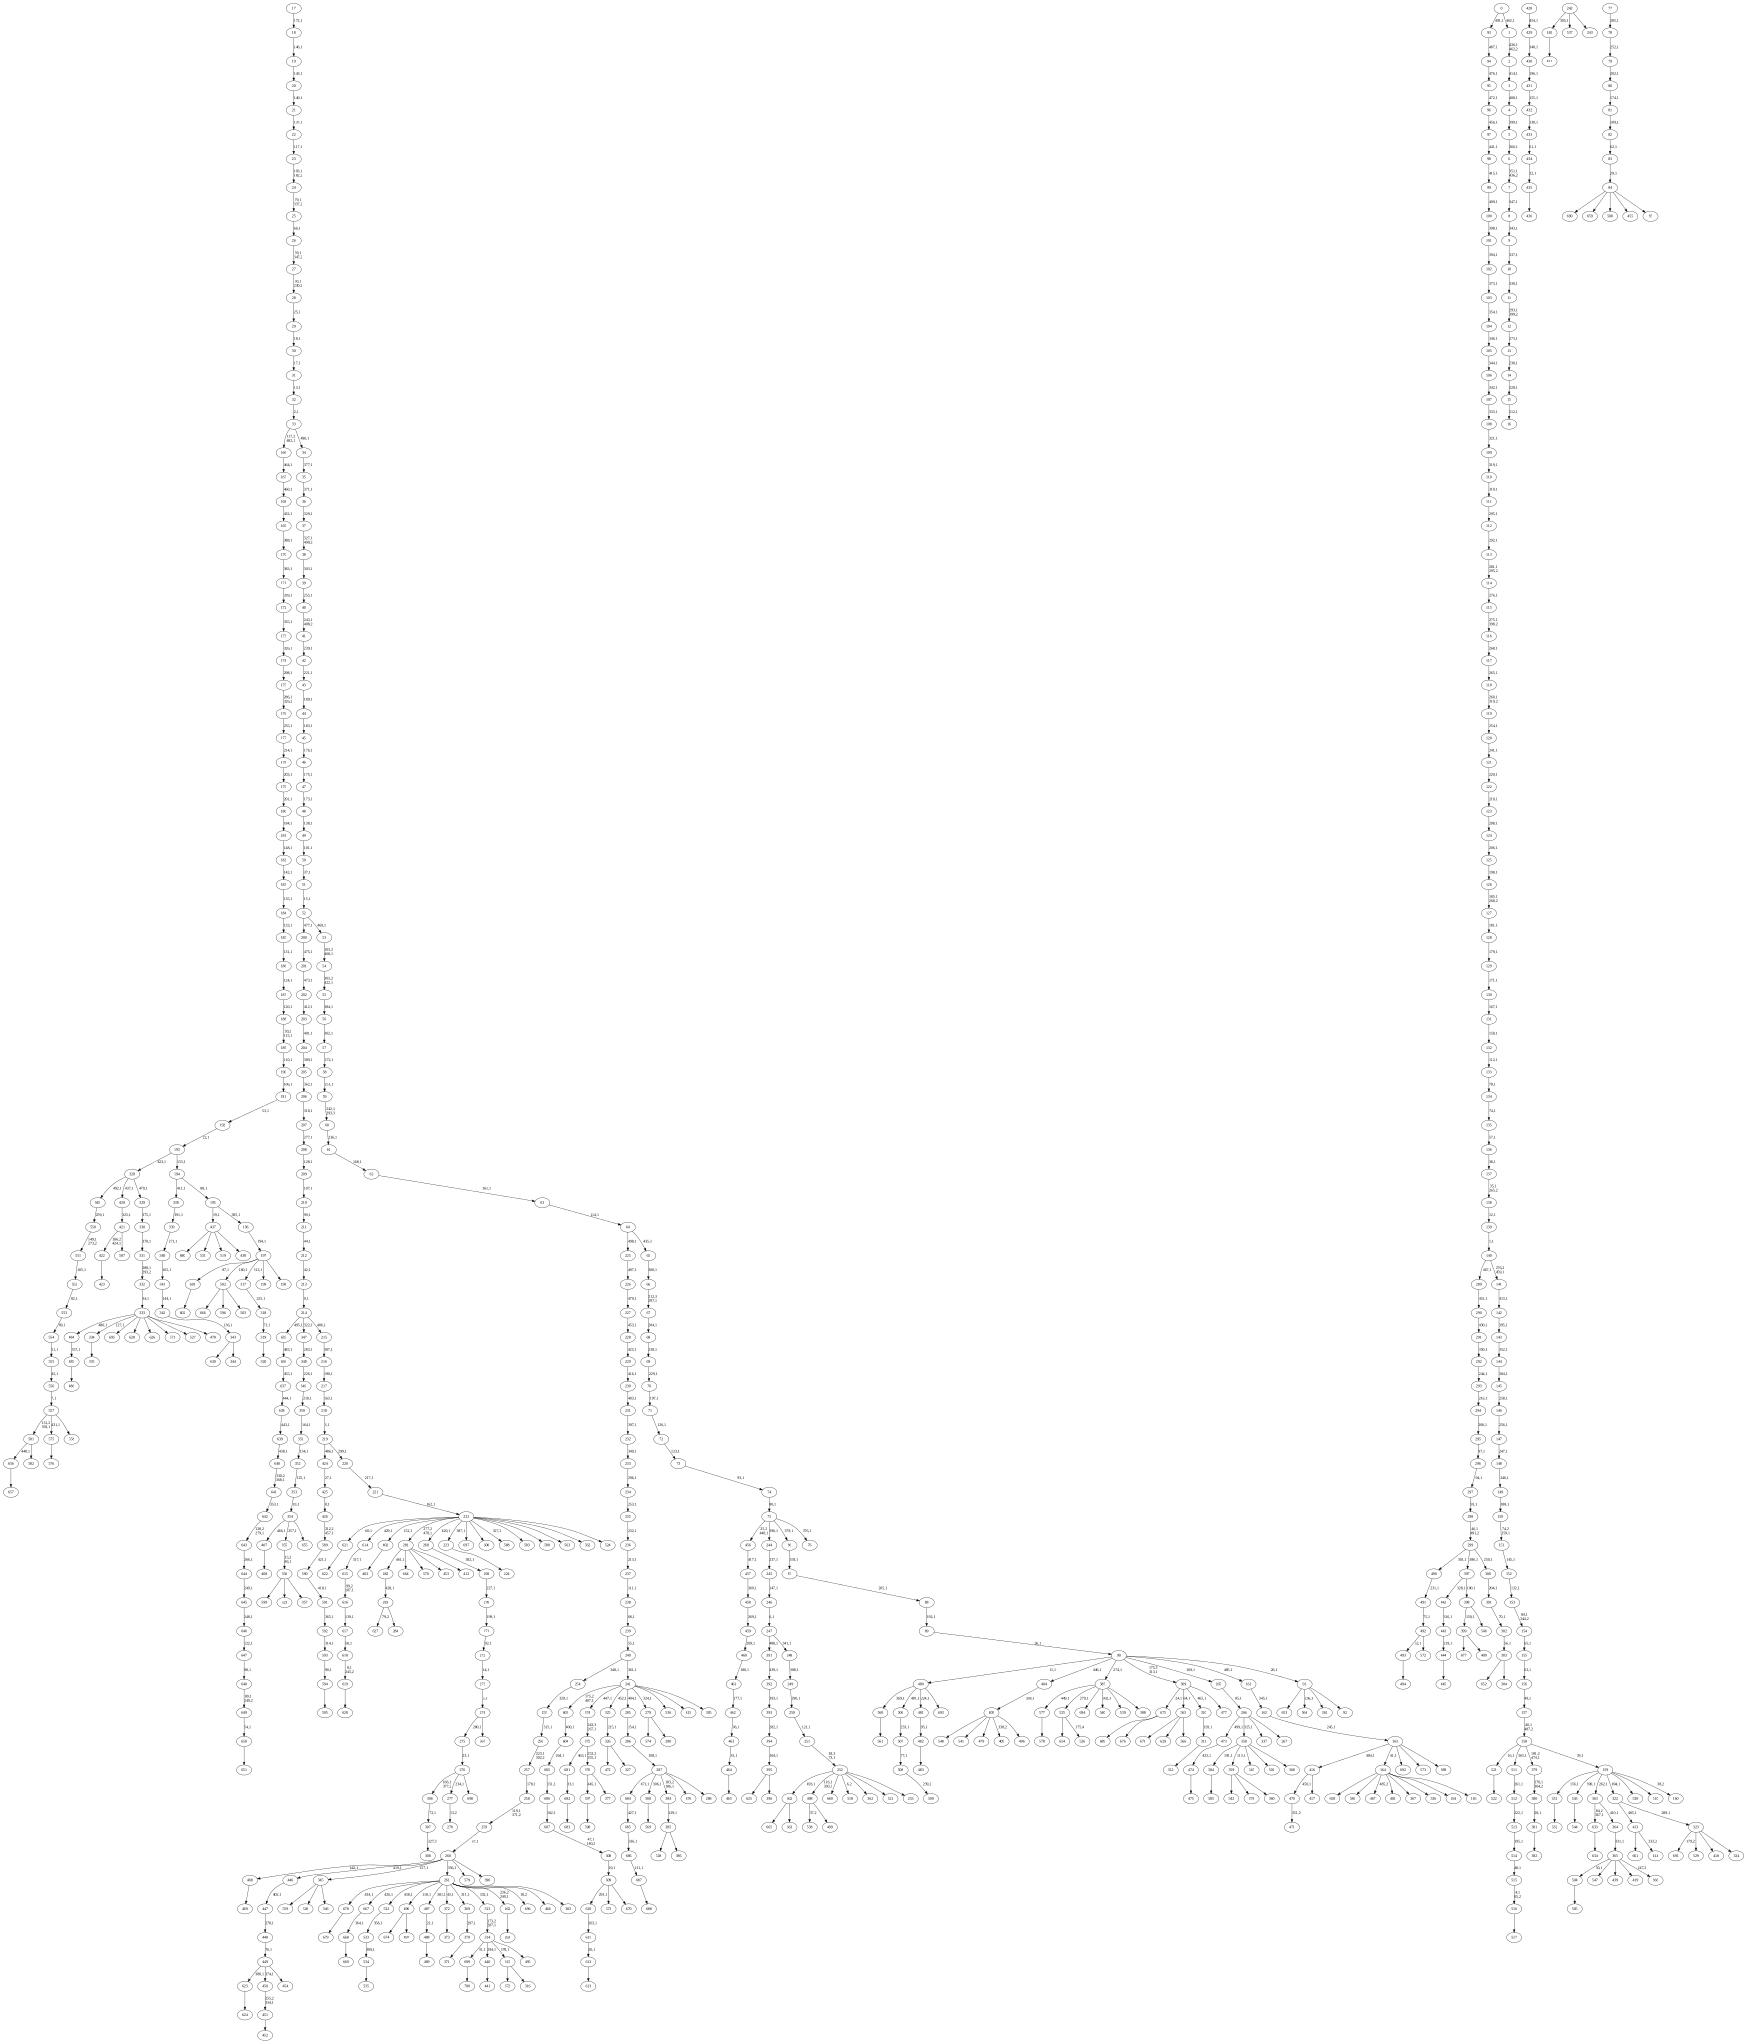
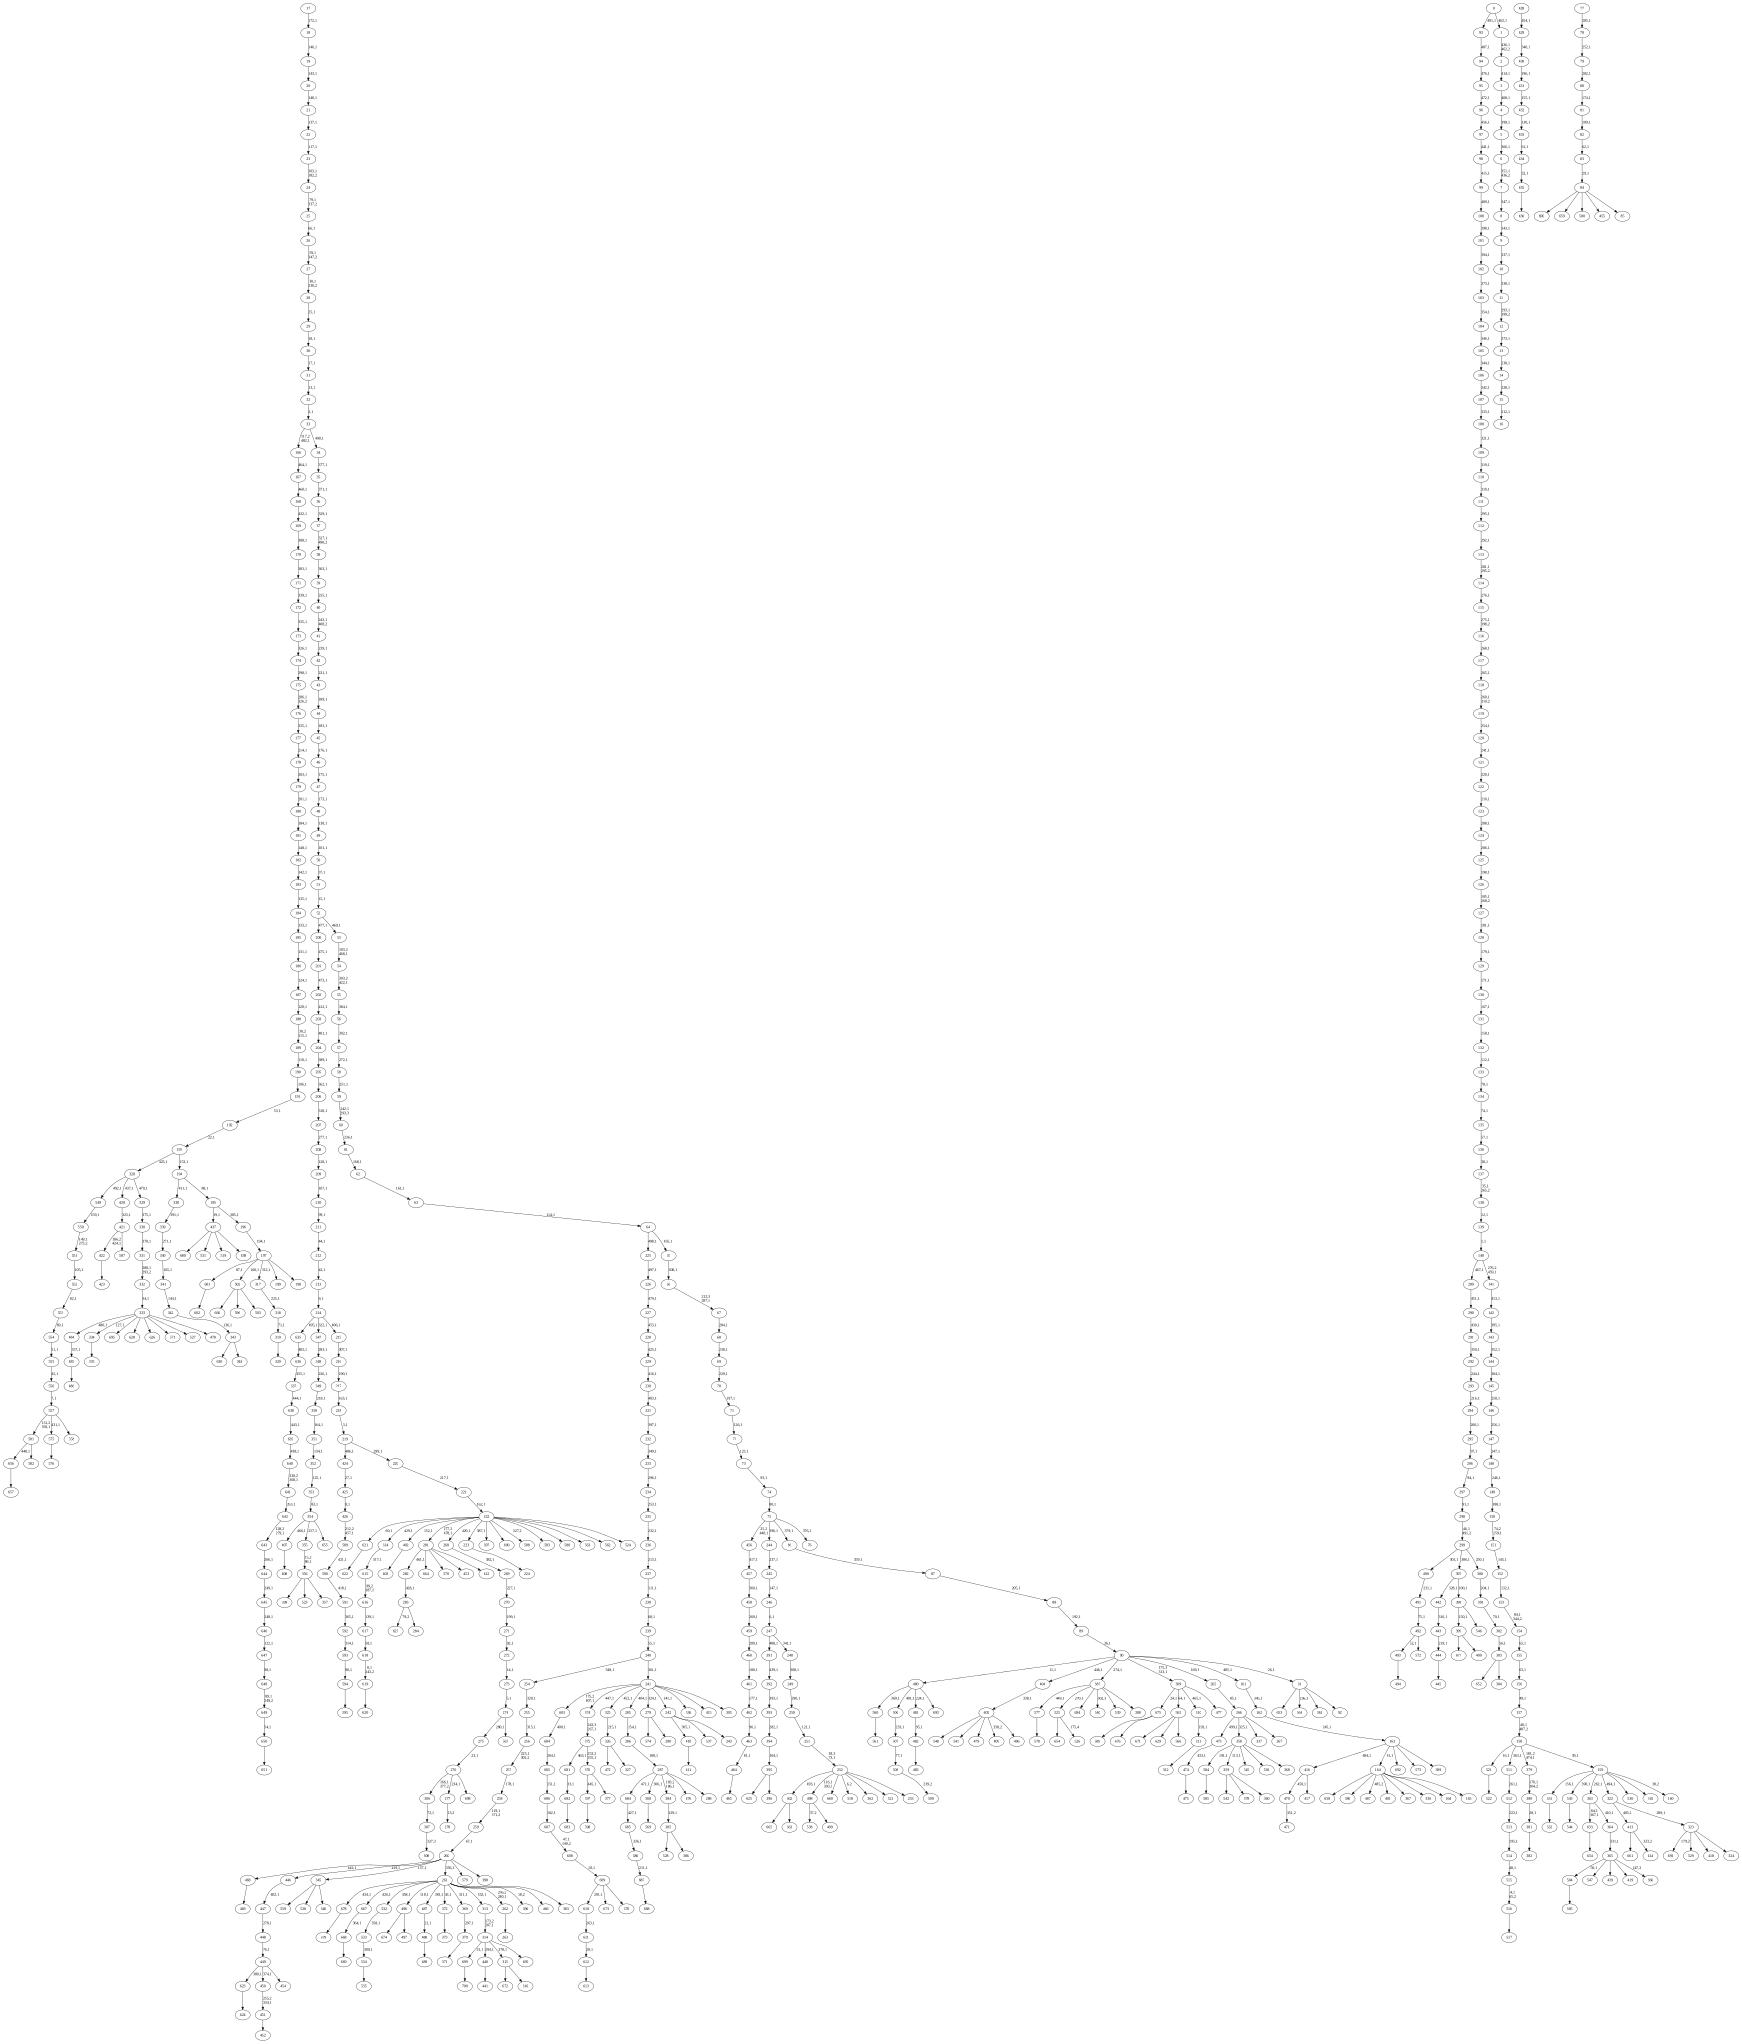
edge "241" -> "242": added, label "141,1"
